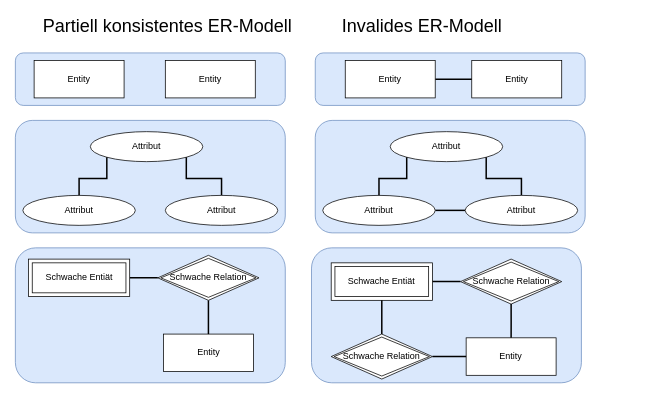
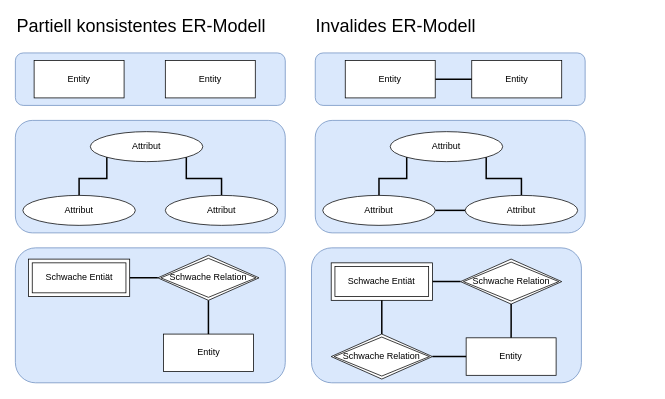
node "Partiell konsistentes ER-Modell Invalides ER-Modell": moved (323, 27) -> (297, 27)
